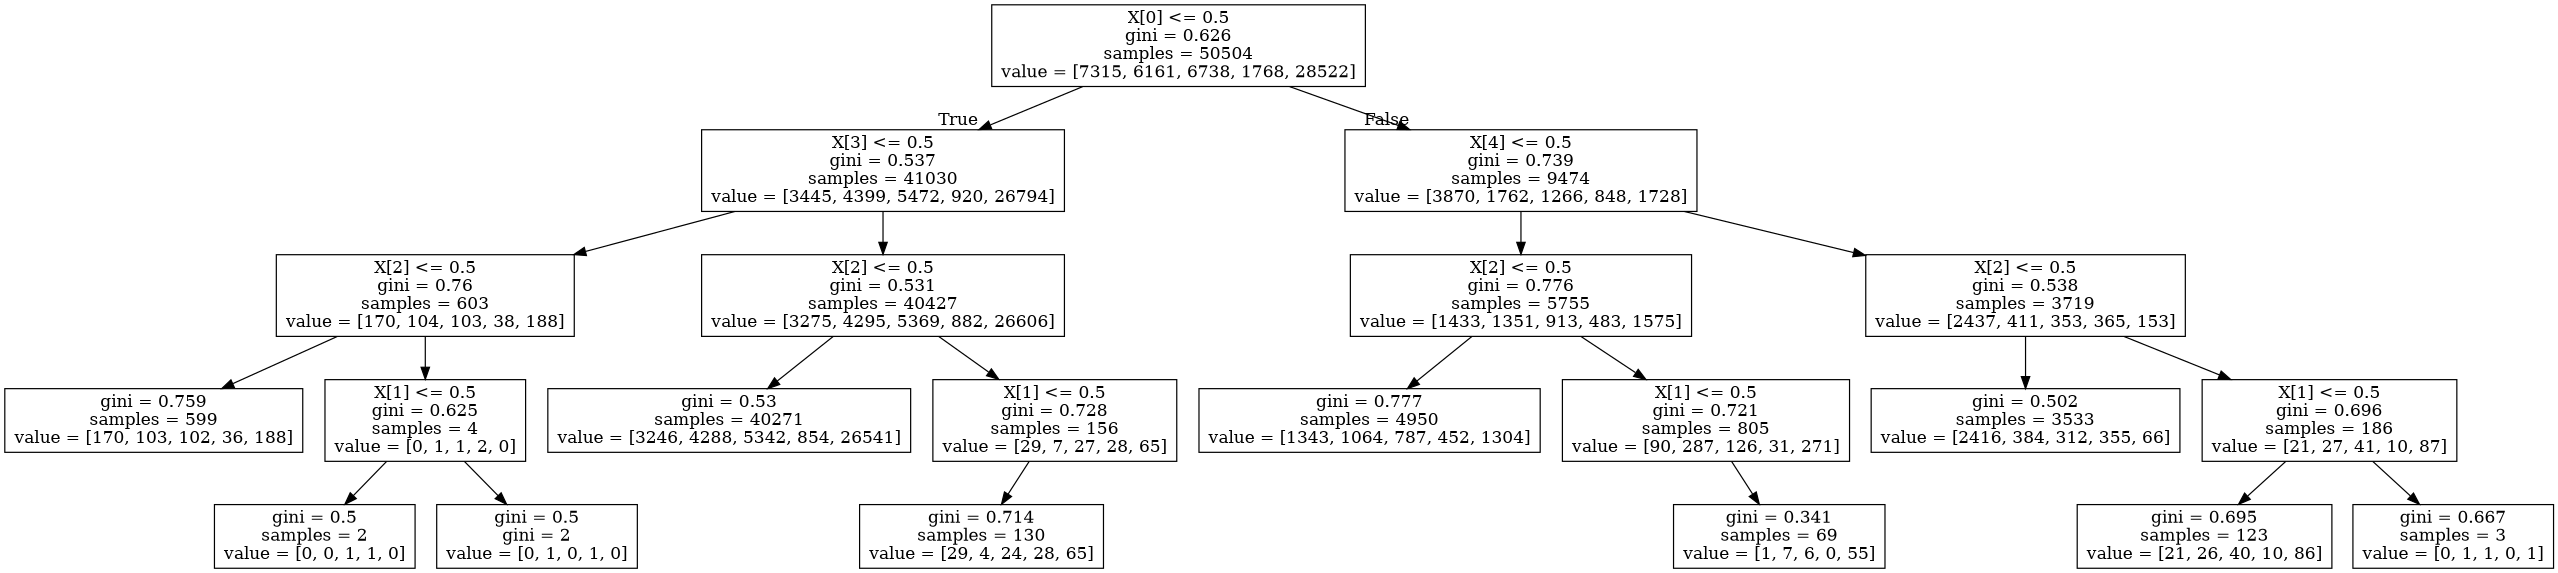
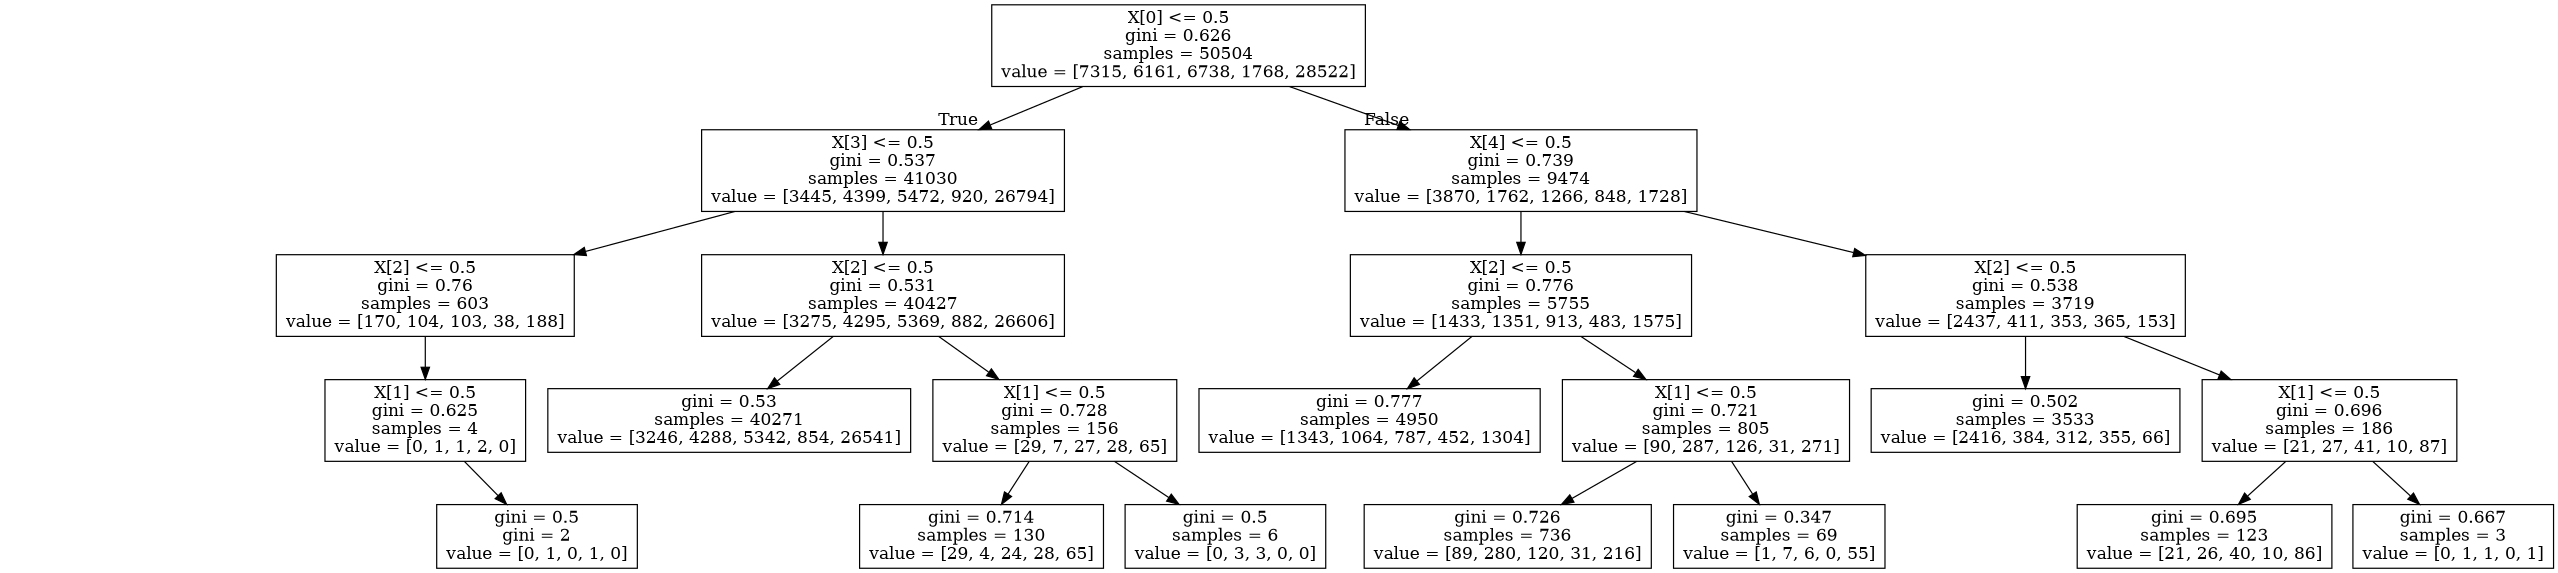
node "gini = 0.759 samples = 599 value = [170, 103, 102, 36, 188]": removed
node "gini = 0.5 samples = 2 value = [0, 0, 1, 1, 0]": removed
node "gini = 0.5 samples = 6 value = [0, 3, 3, 0, 0]": added
node "gini = 0.726 samples = 736 value = [89, 280, 120, 31, 216]": added
node "gini = 0.341 samples = 69 value = [1, 7, 6, 0, 55]": label "gini = 0.341 samples = 69 value = [1, 7, 6, 0, 55]" -> "gini = 0.347 samples = 69 value = [1, 7, 6, 0, 55]"
